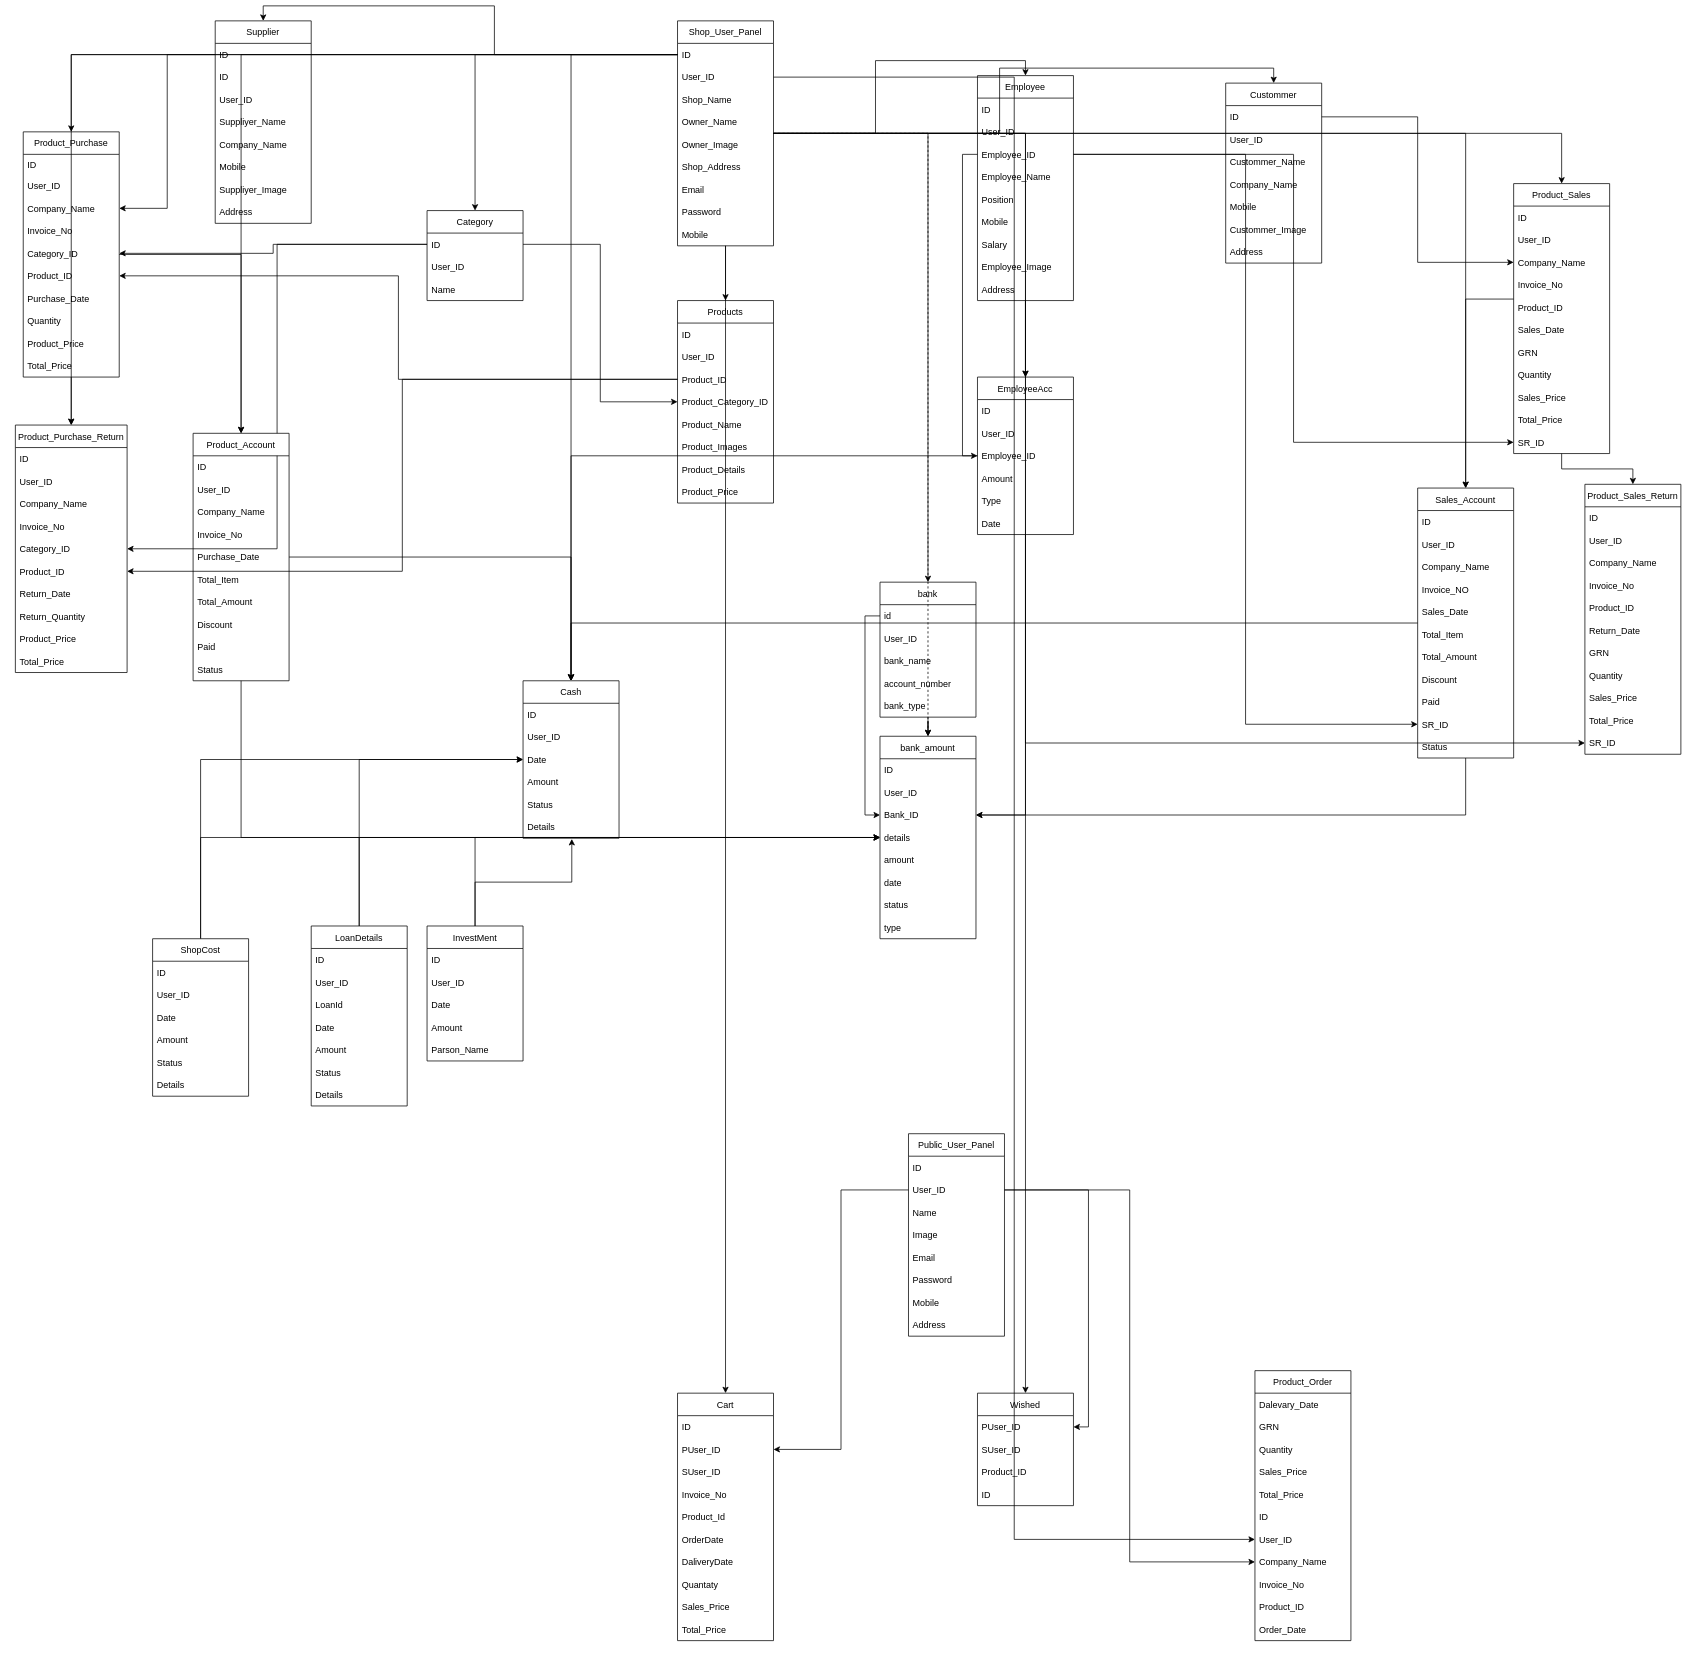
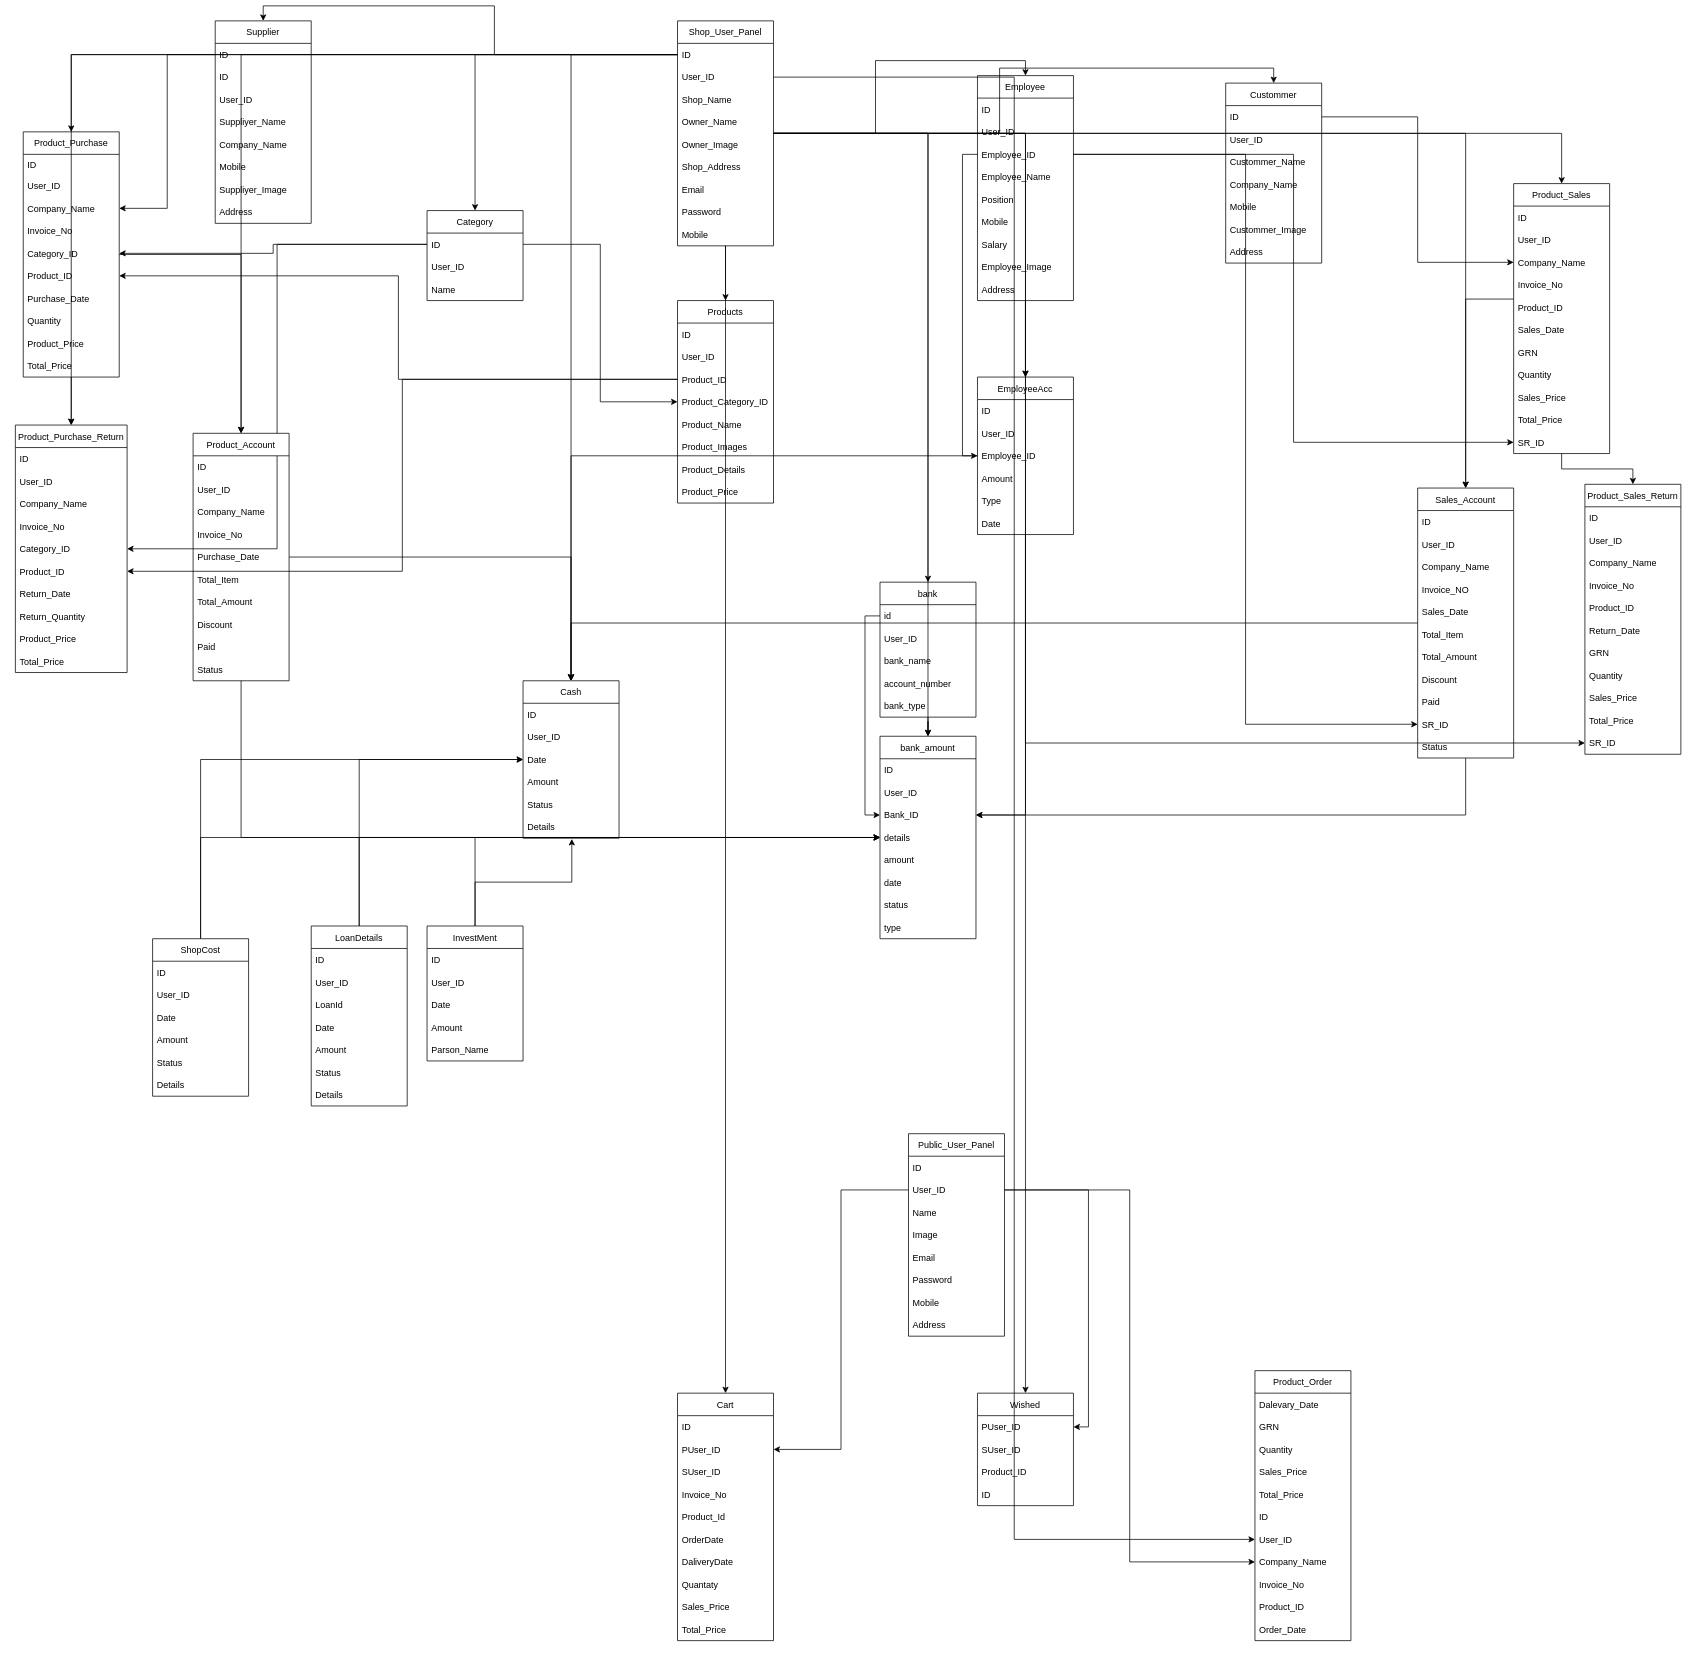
edge "Shop_User_Panel" -> "bank_amount": style dashed -> solid
